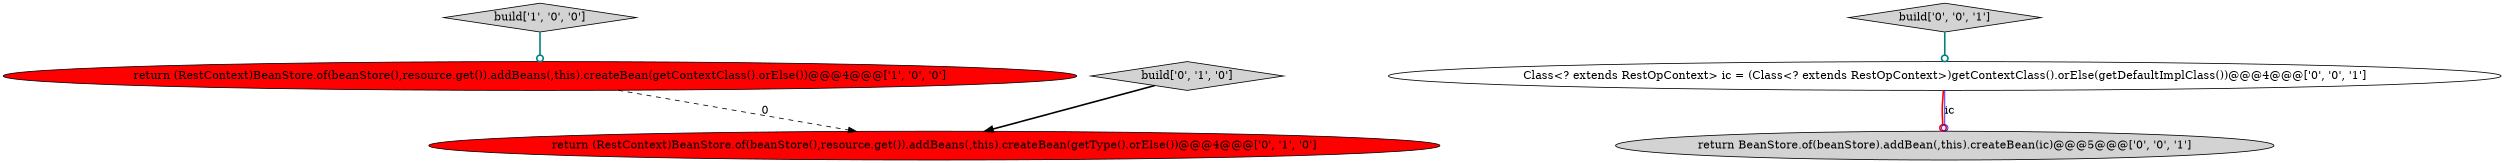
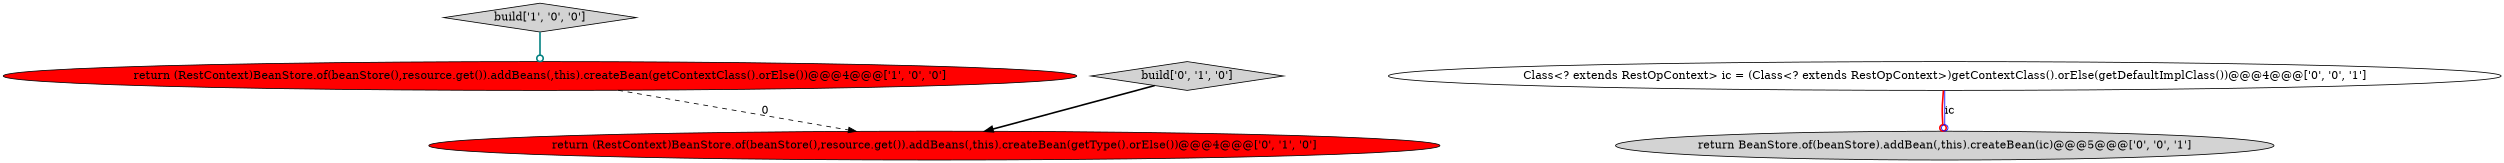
node "build['0', '0', '1']": removed
